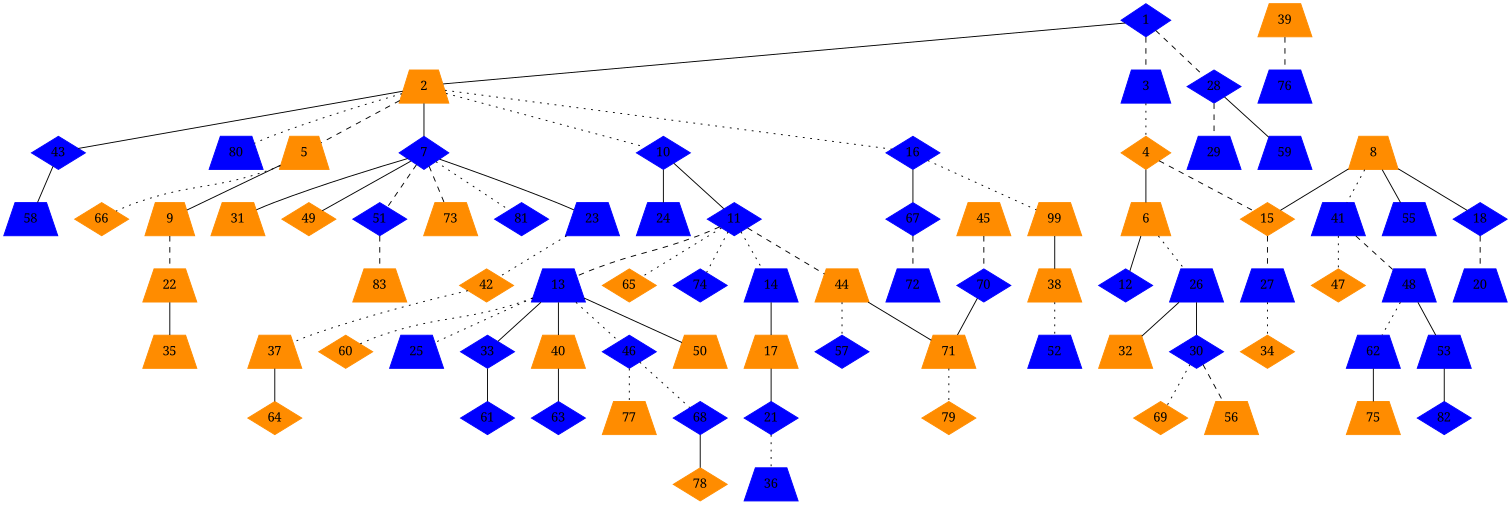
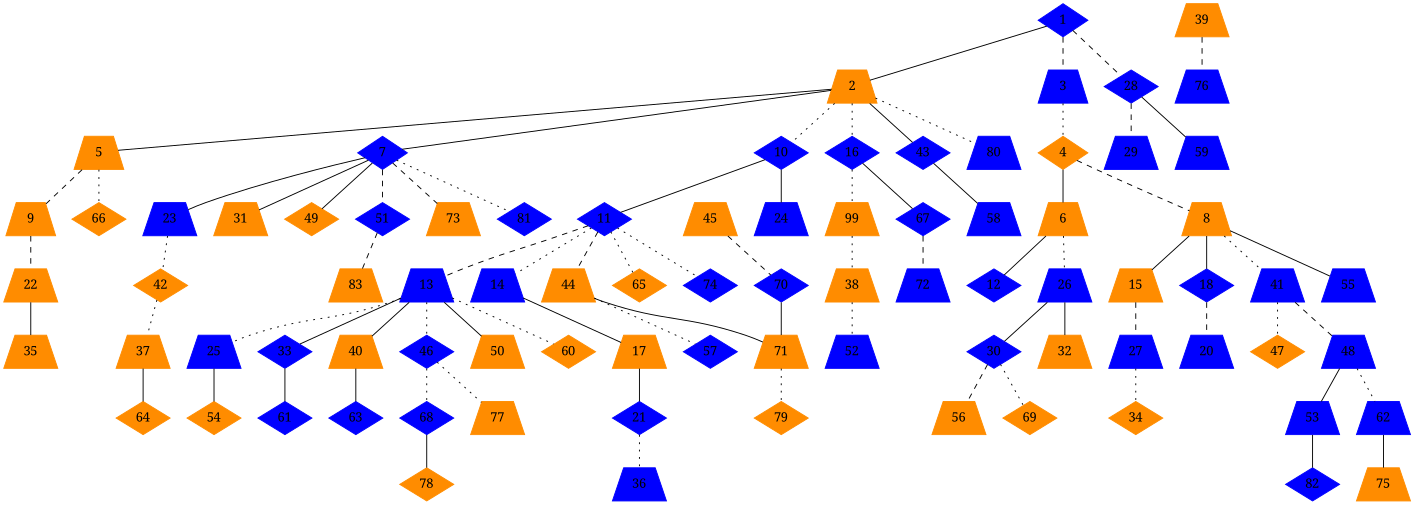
edge "2" -- "5": style dashed -> solid
edge "4" -- "15": now "4" -- "8"
edge "5" -- "9": style solid -> dashed
node "15": shape diamond -> trapezium
edge "99" -- "38": style solid -> dotted
node "54": added
